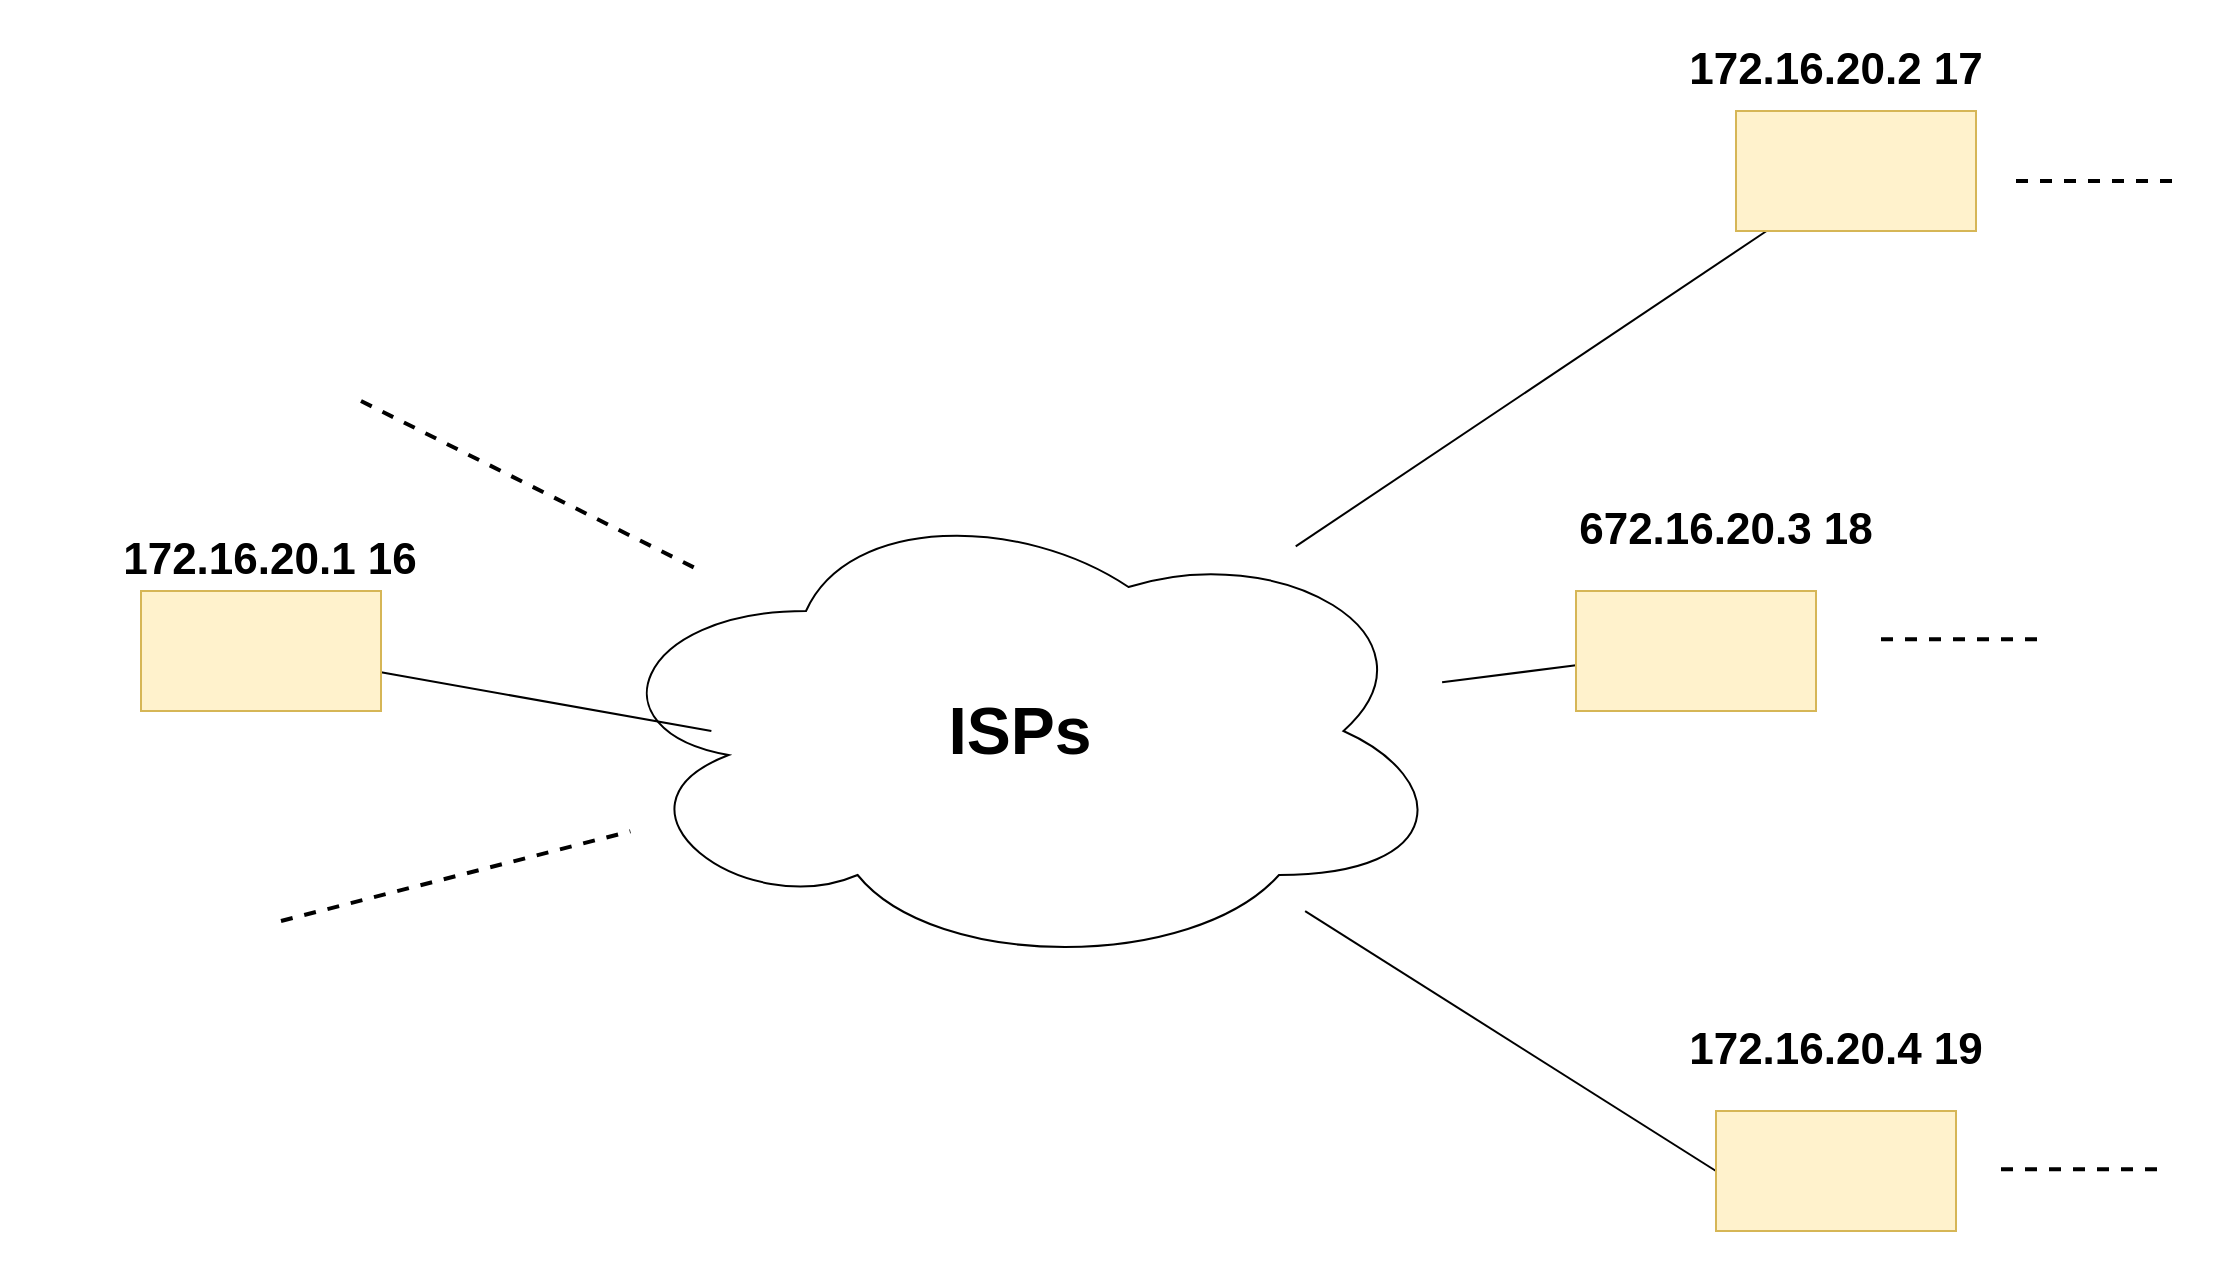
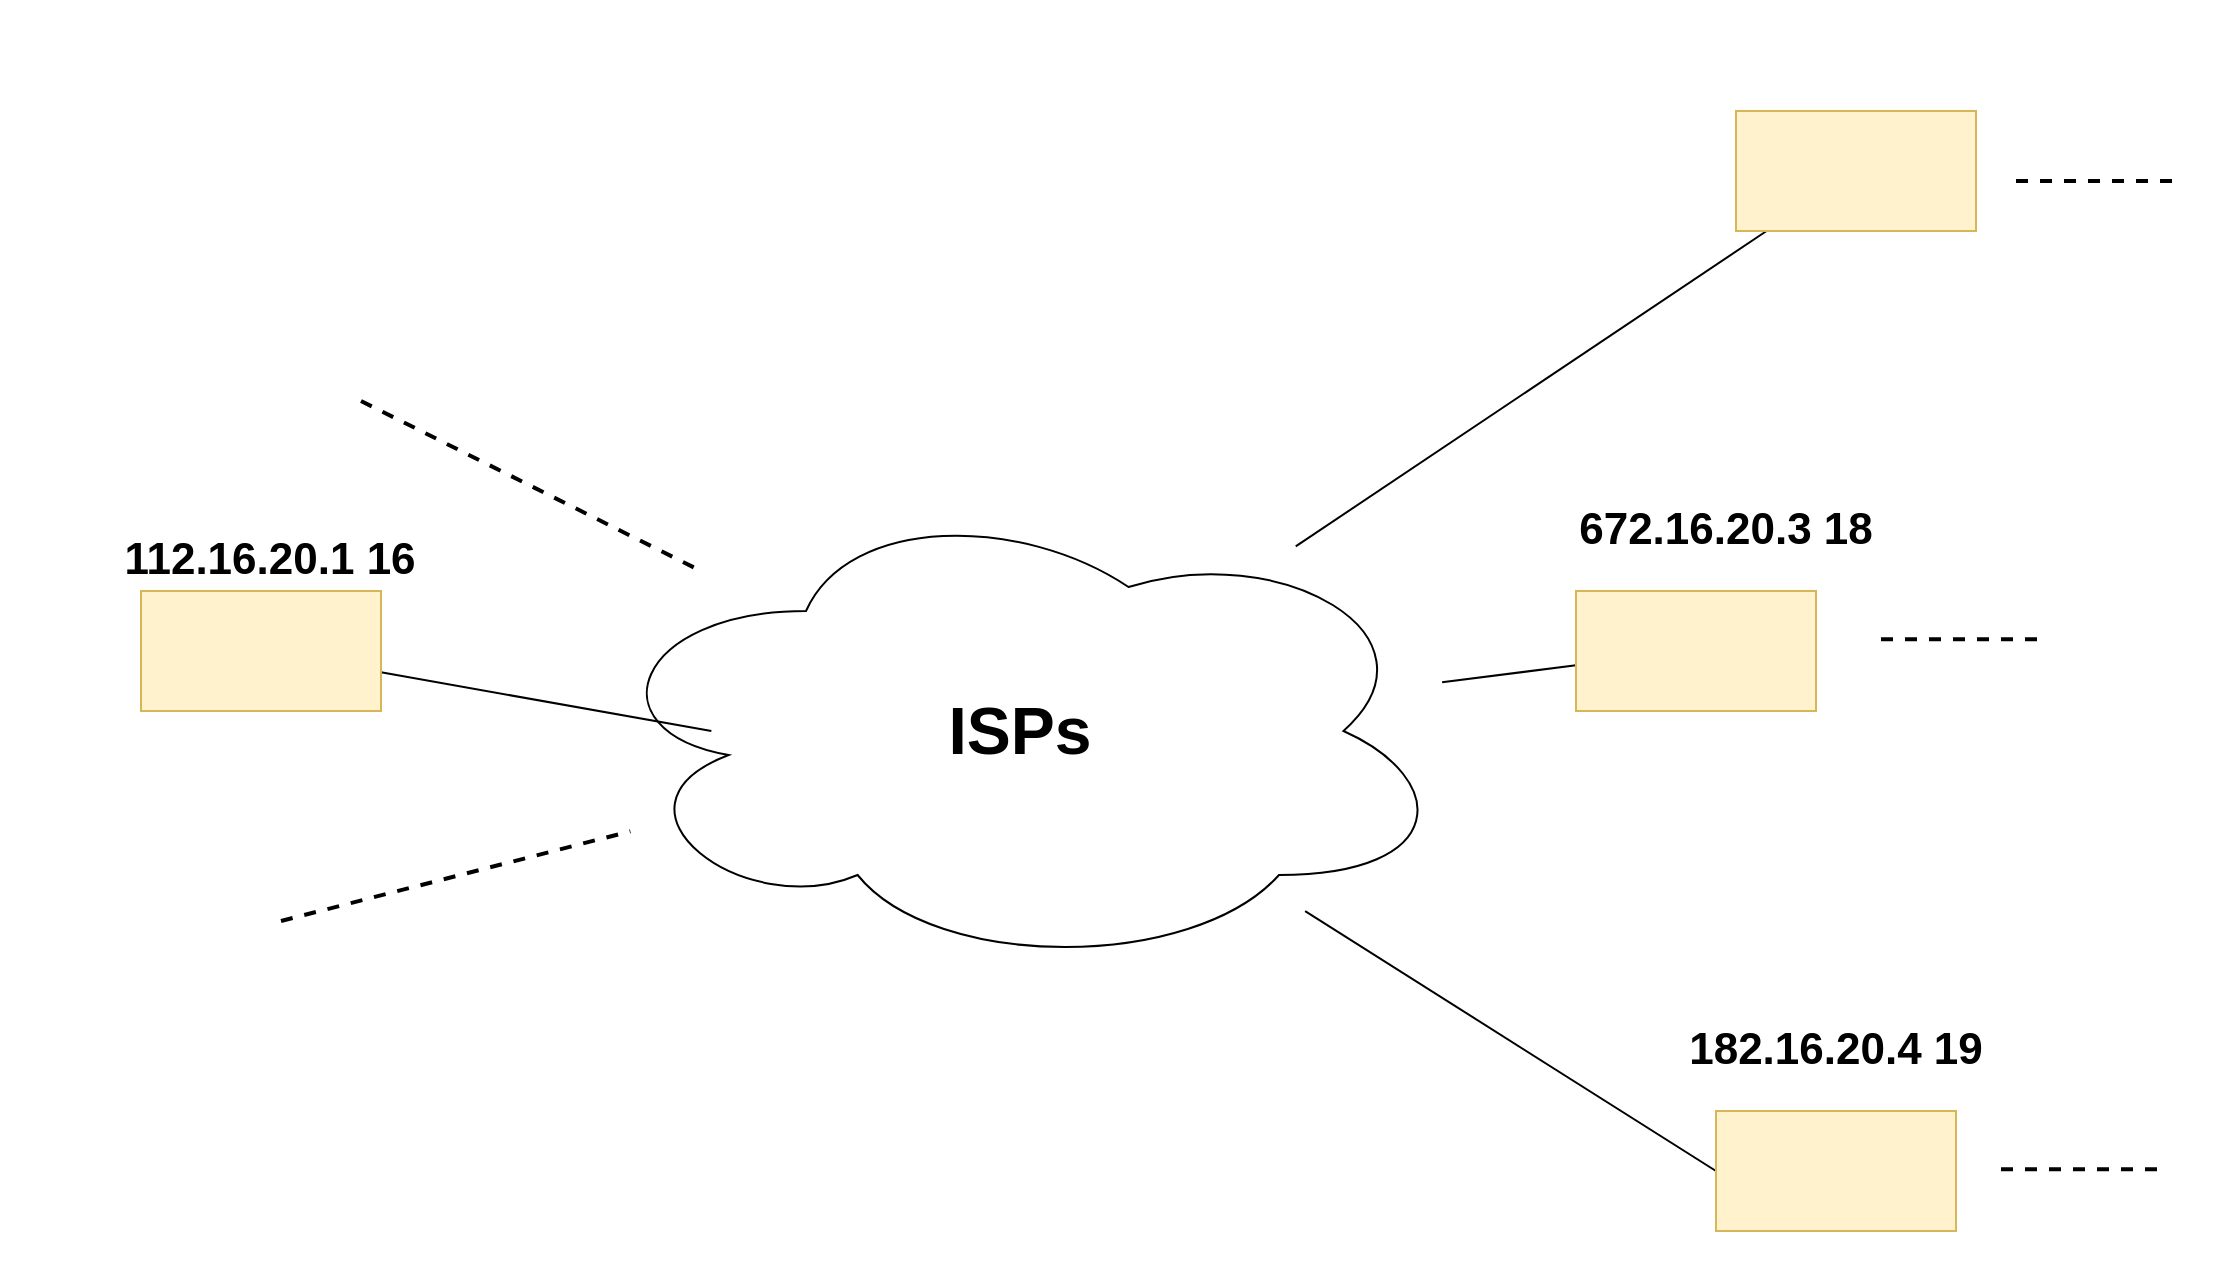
node "172.16.20.2 17": removed
node "172.16.20.1 16": label "172.16.20.1 16" -> "112.16.20.1 16"
node "172.16.20.4 19": label "172.16.20.4 19" -> "182.16.20.4 19"
